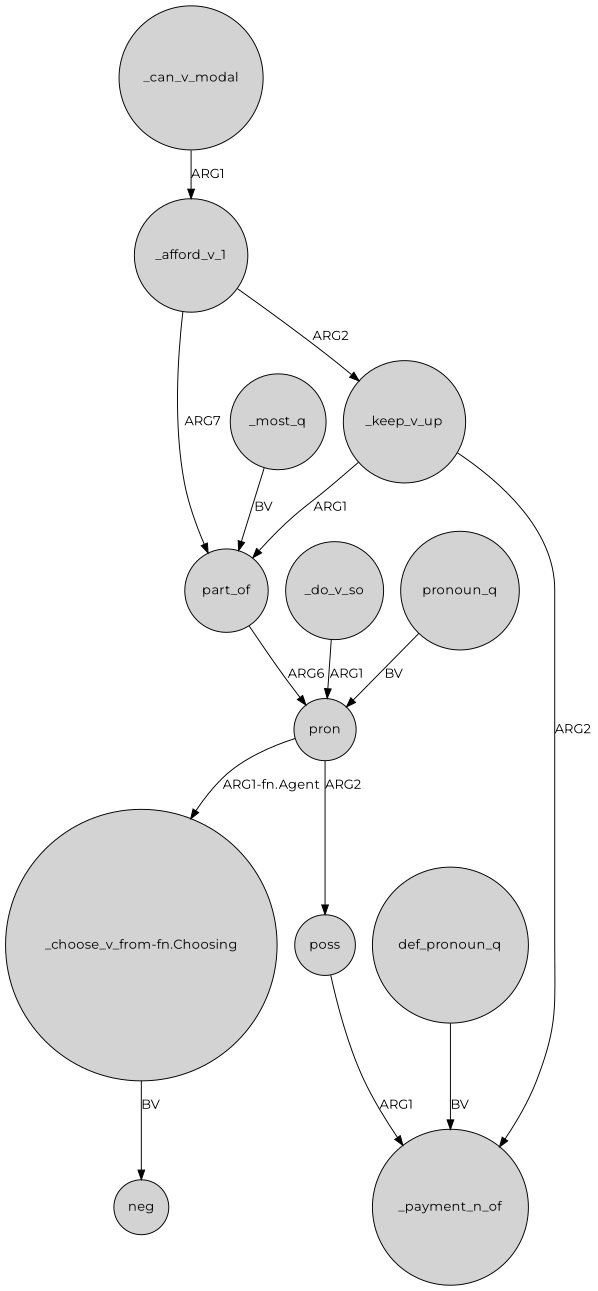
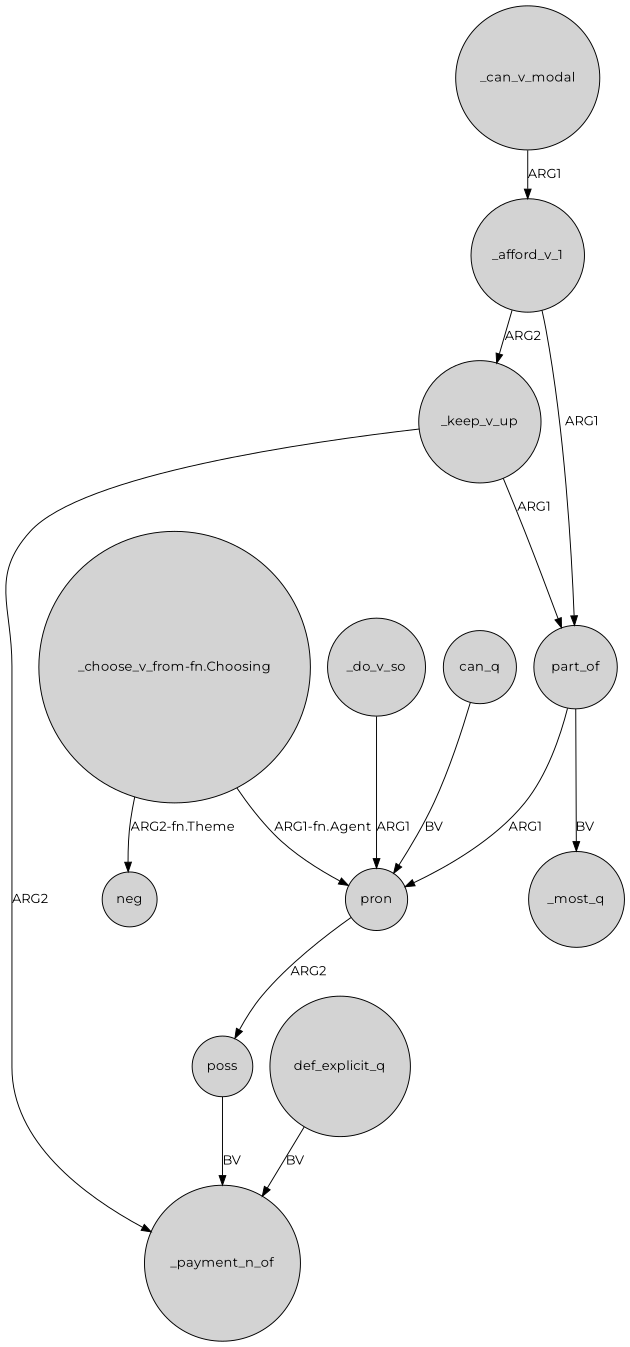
edge "_afford_v_1" -> "part_of": label "ARG7" -> "ARG1"
edge "_most_q" -> "part_of": reversed
node "pronoun_q": label "pronoun_q" -> "can_q"
edge "part_of" -> "pron": label "ARG6" -> "ARG1"
edge "pron" -> "_choose_v_from-fn.Choosing": reversed
node "def_pronoun_q": label "def_pronoun_q" -> "def_explicit_q"
edge "_choose_v_from-fn.Choosing" -> "neg": label "BV" -> "ARG2-fn.Theme"
edge "poss" -> "_payment_n_of": label "ARG1" -> "BV"
